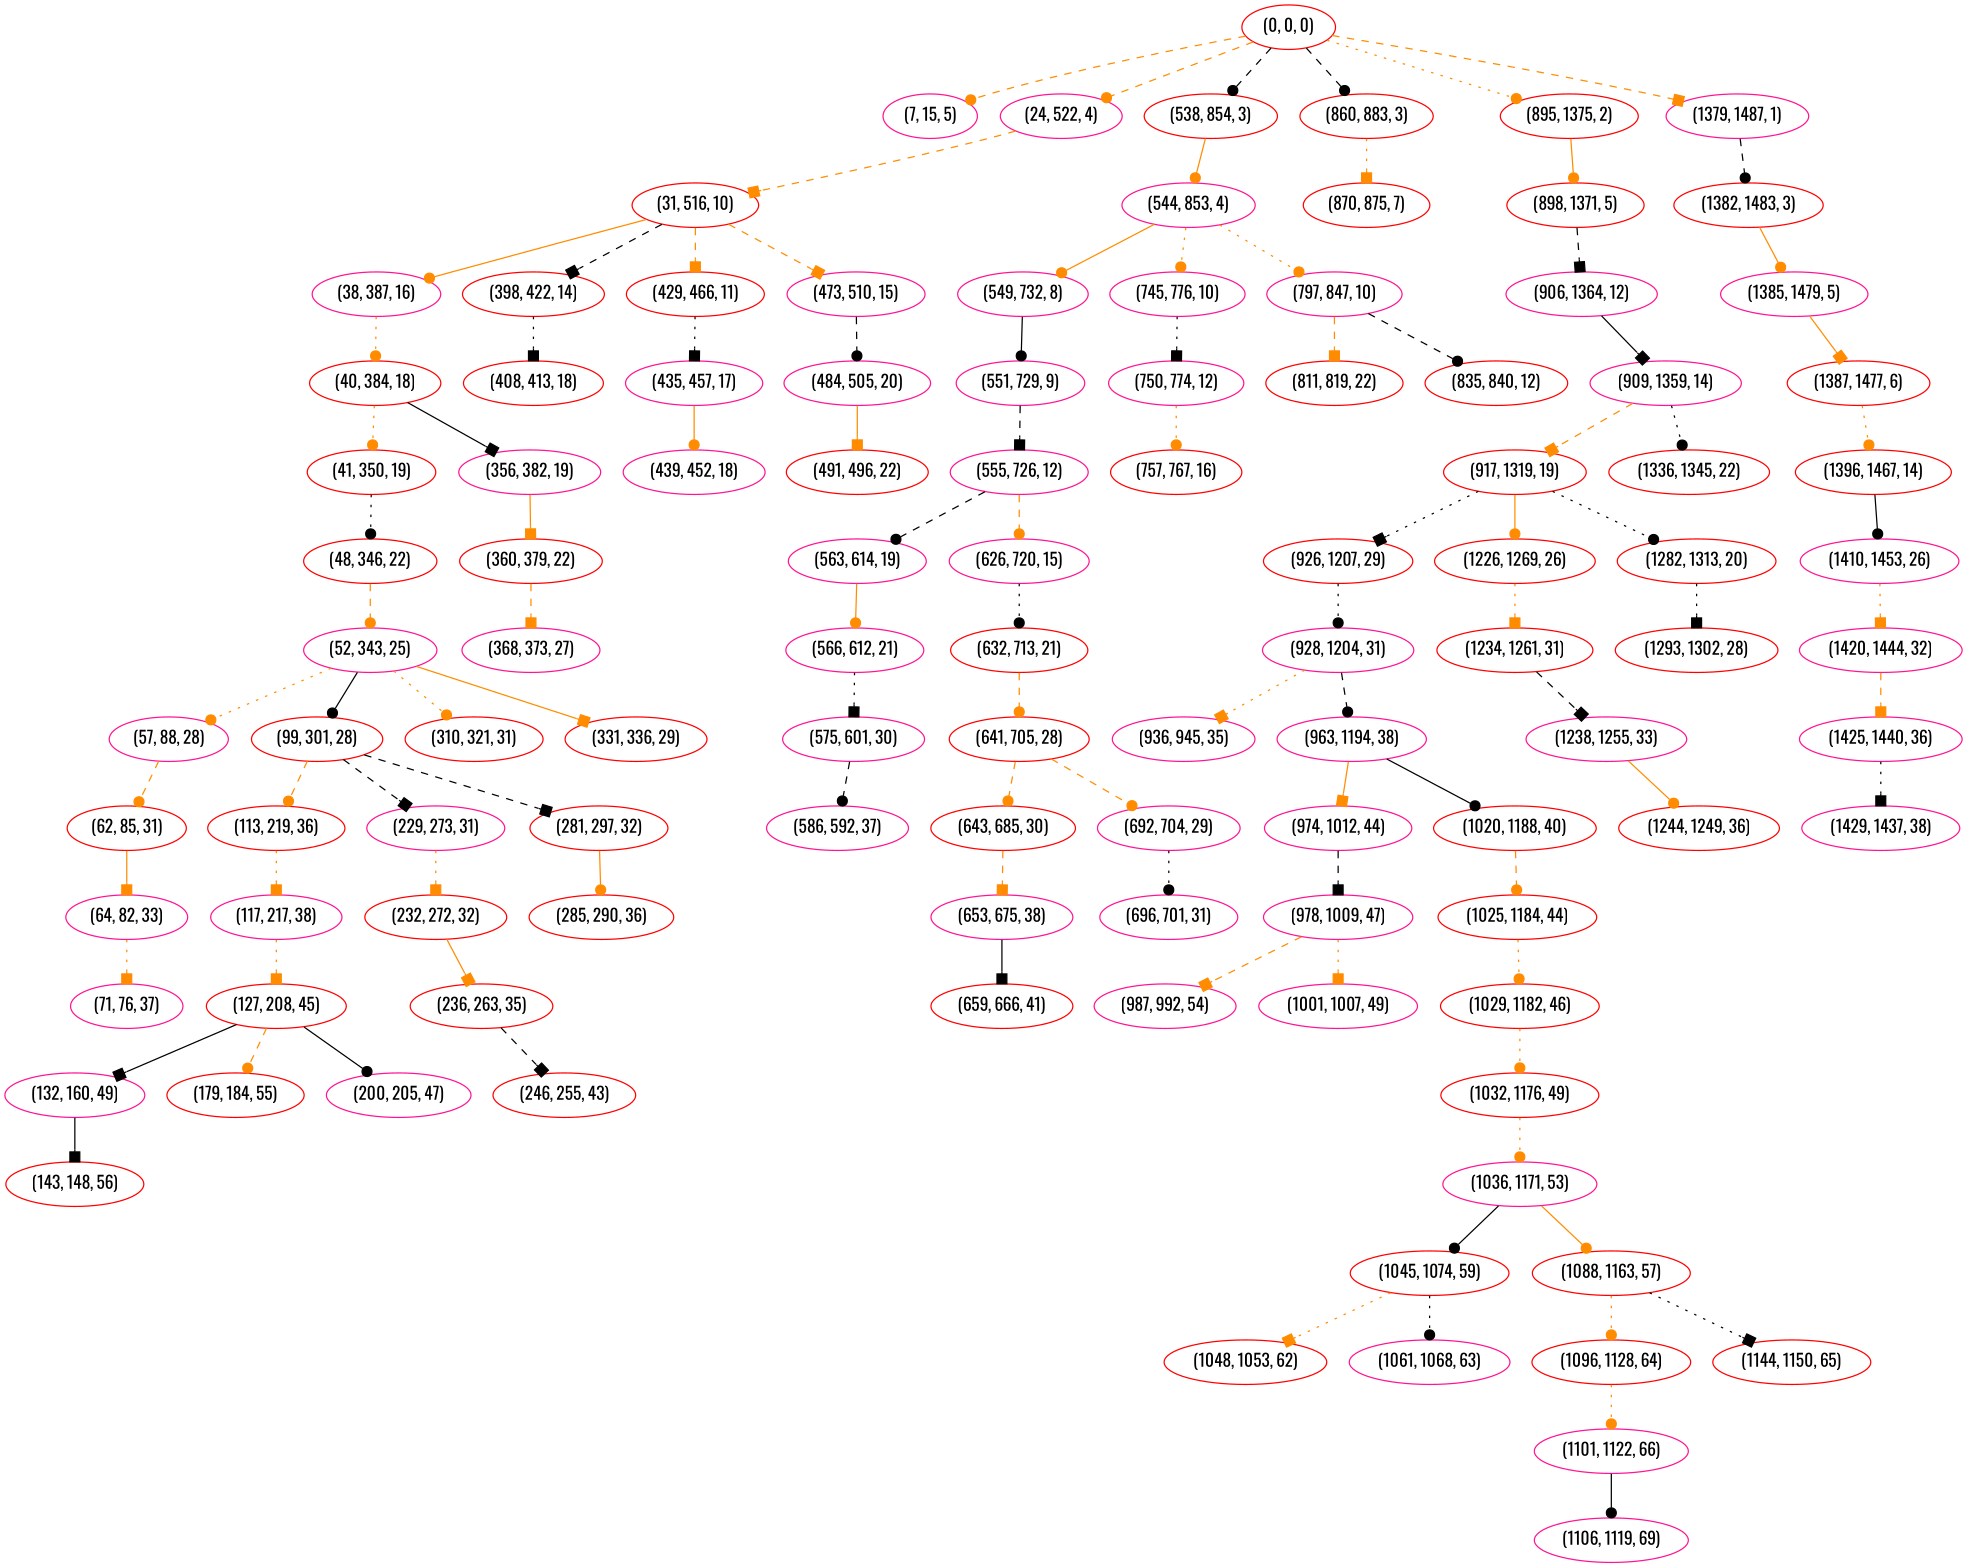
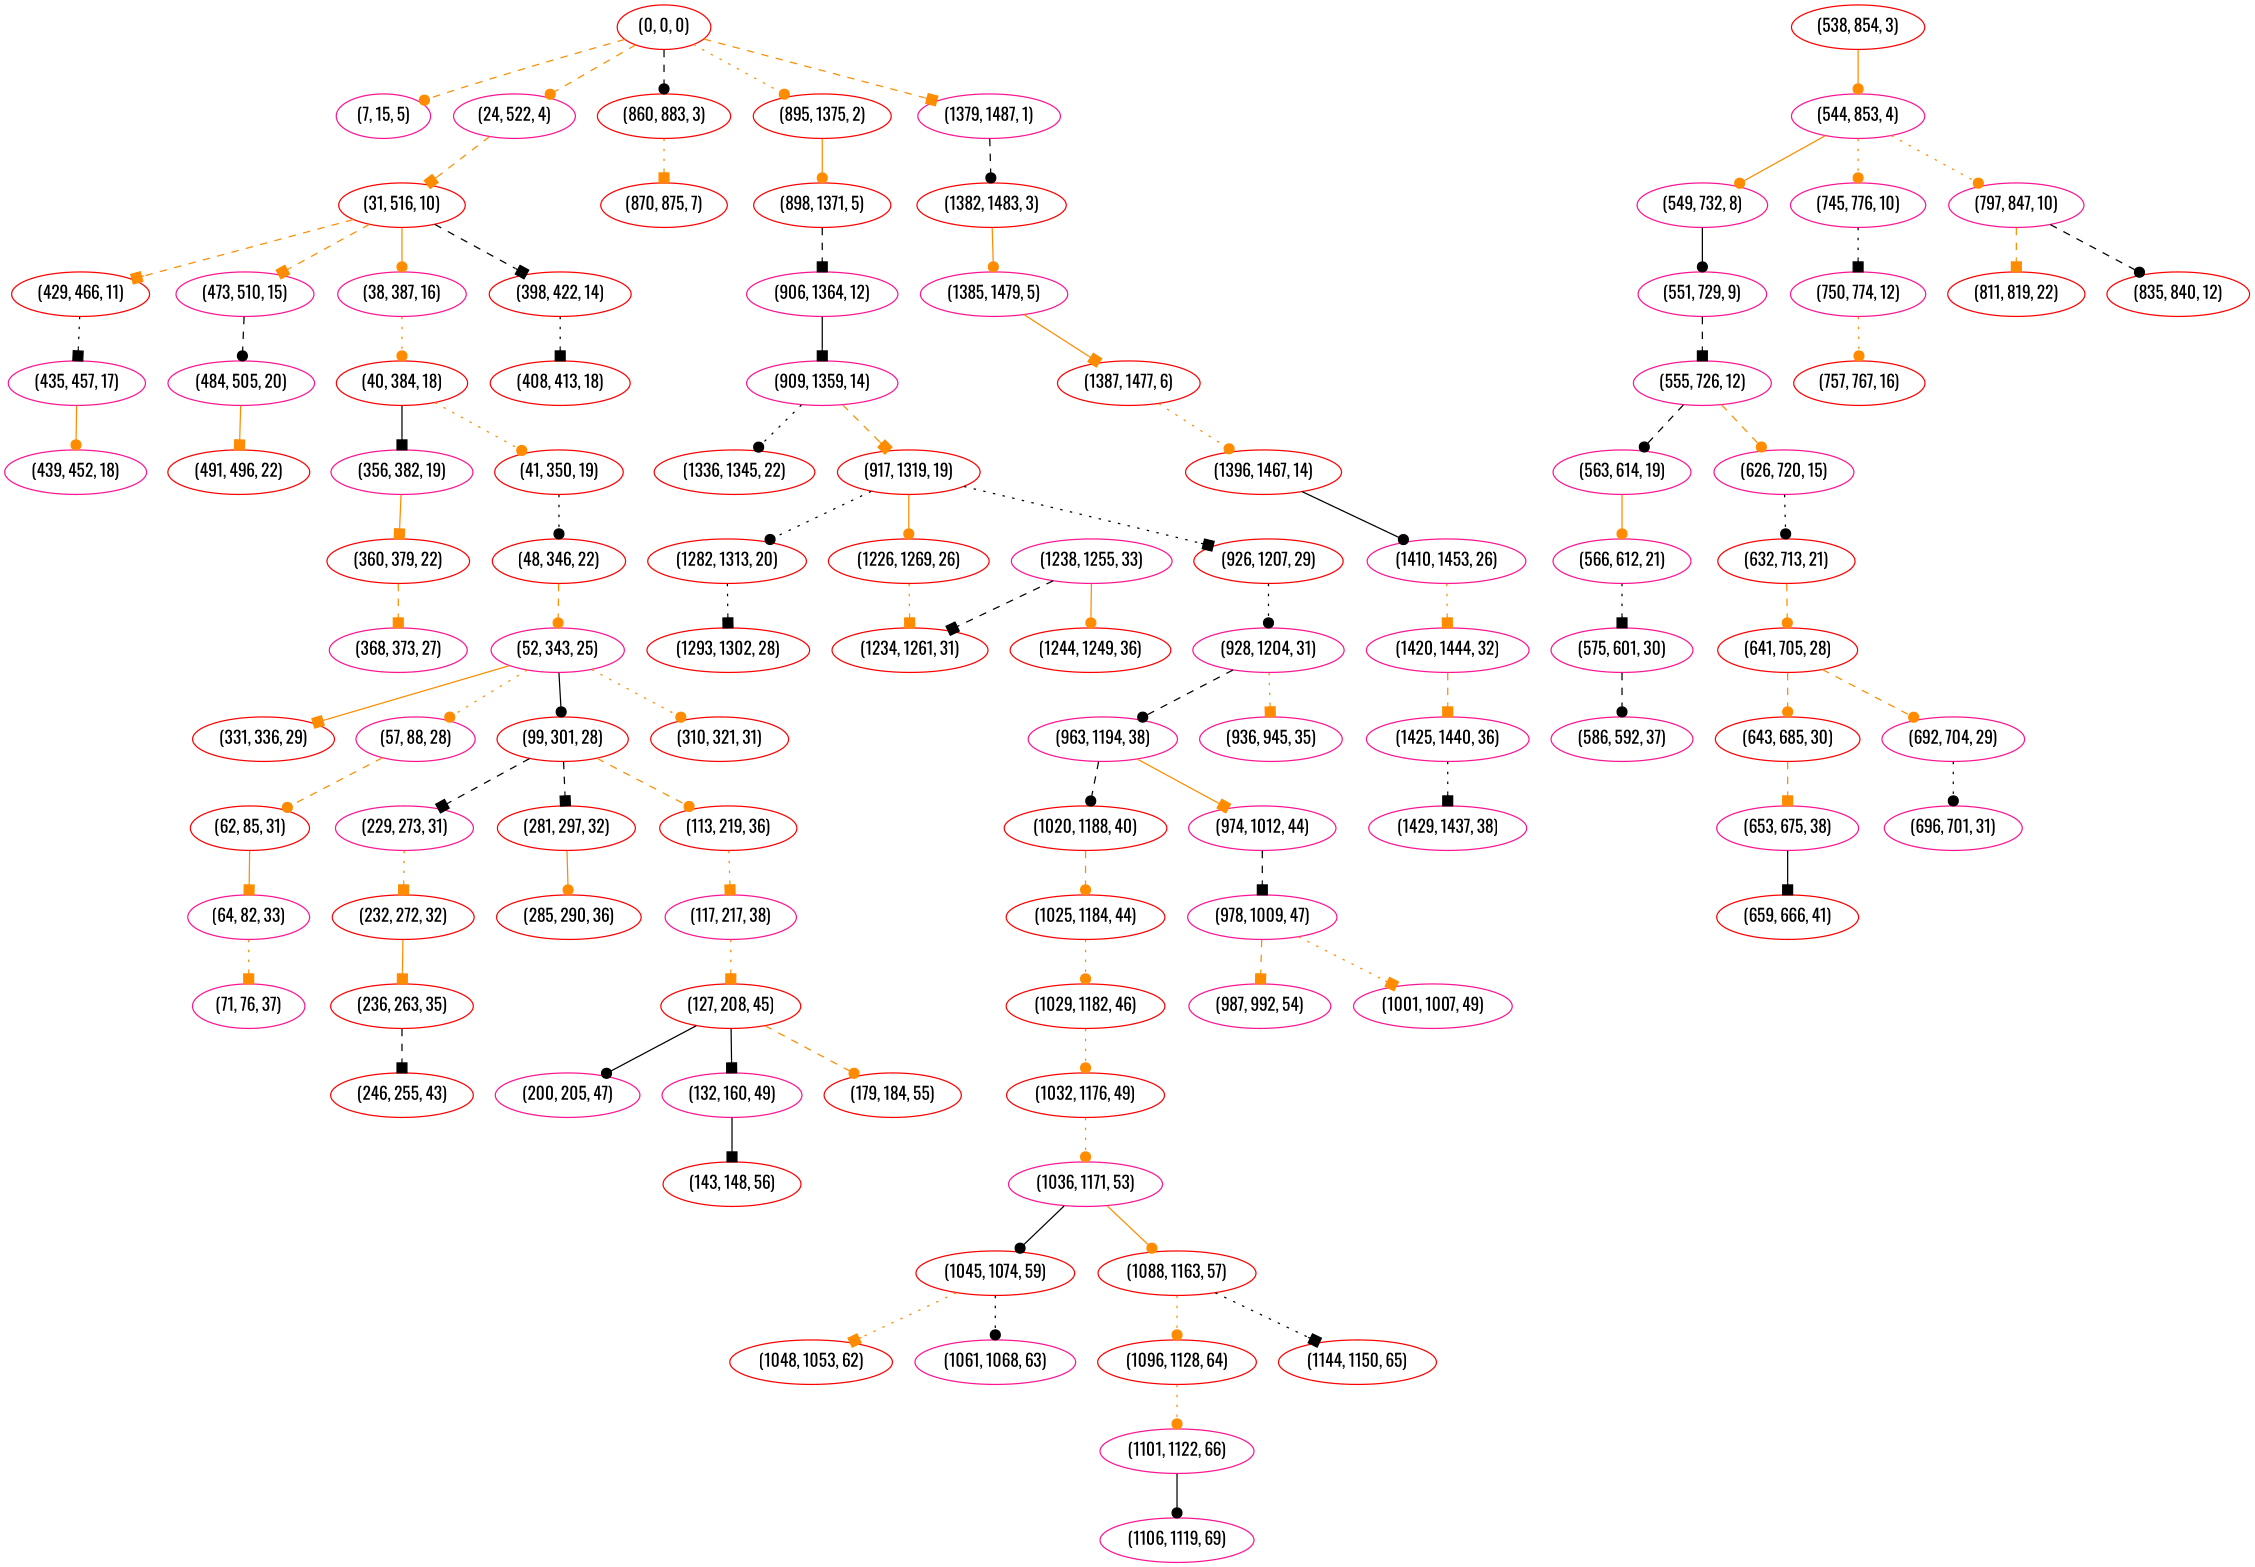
edge "(0, 0, 0)" -> "(538, 854, 3)": removed
edge "(1234, 1261, 31)" -> "(1238, 1255, 33)": reversed
edge "(963, 1194, 38)" -> "(1020, 1188, 40)": style solid -> dashed
